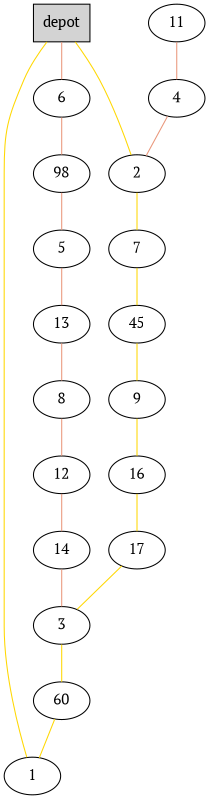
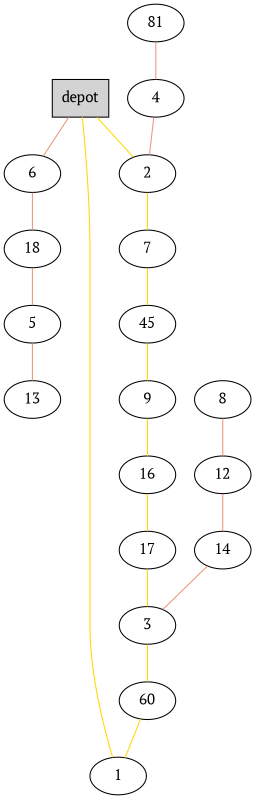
node "11": label "11" -> "81"
node "98": label "98" -> "18"
edge "13" -- "8": removed
